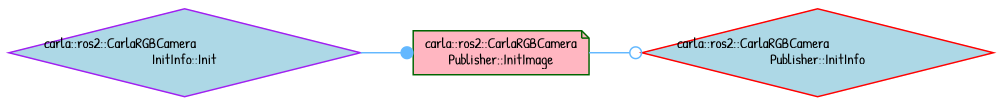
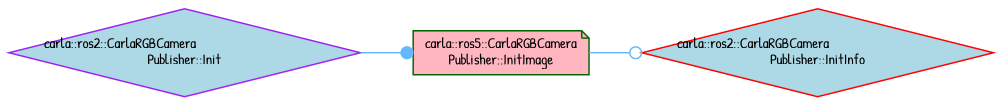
node "carla::ros2::CarlaRGBCamera InitInfo::Init": label "carla::ros2::CarlaRGBCamera InitInfo::Init" -> "carla::ros2::CarlaRGBCamera Publisher::Init"
node "carla::ros2::CarlaRGBCamera Publisher::InitImage": label "carla::ros2::CarlaRGBCamera Publisher::InitImage" -> "carla::ros5::CarlaRGBCamera Publisher::InitImage"
